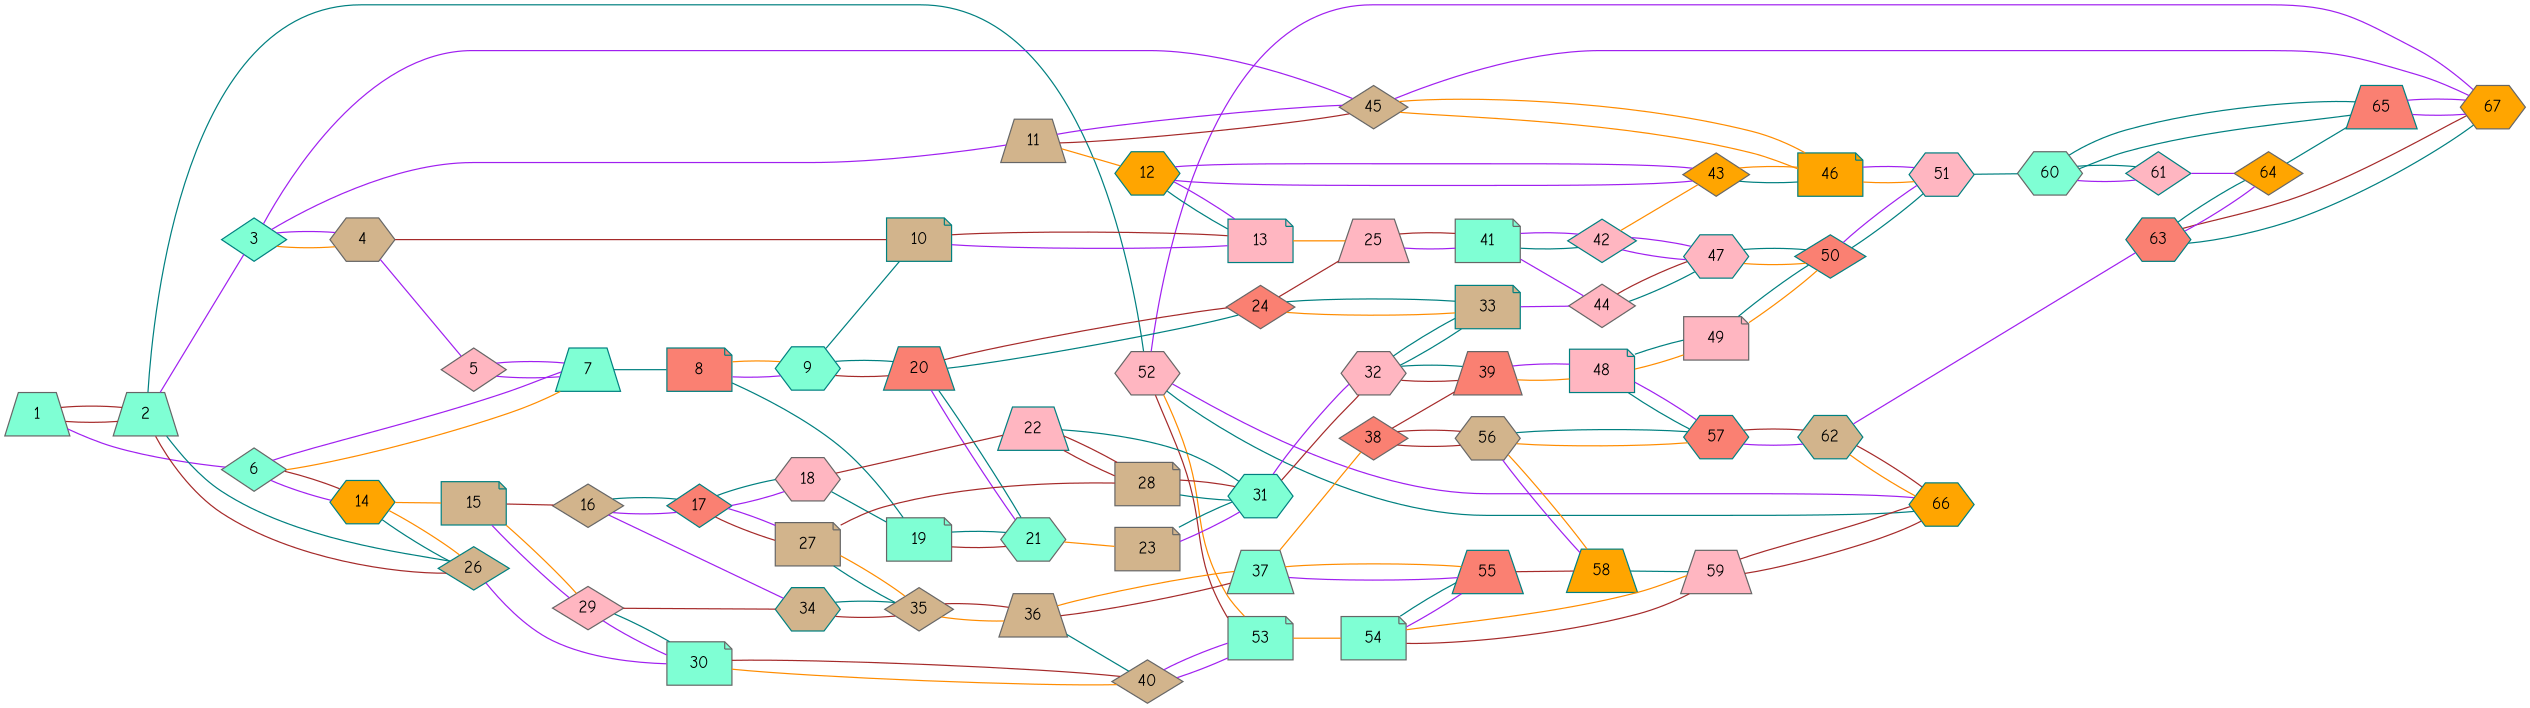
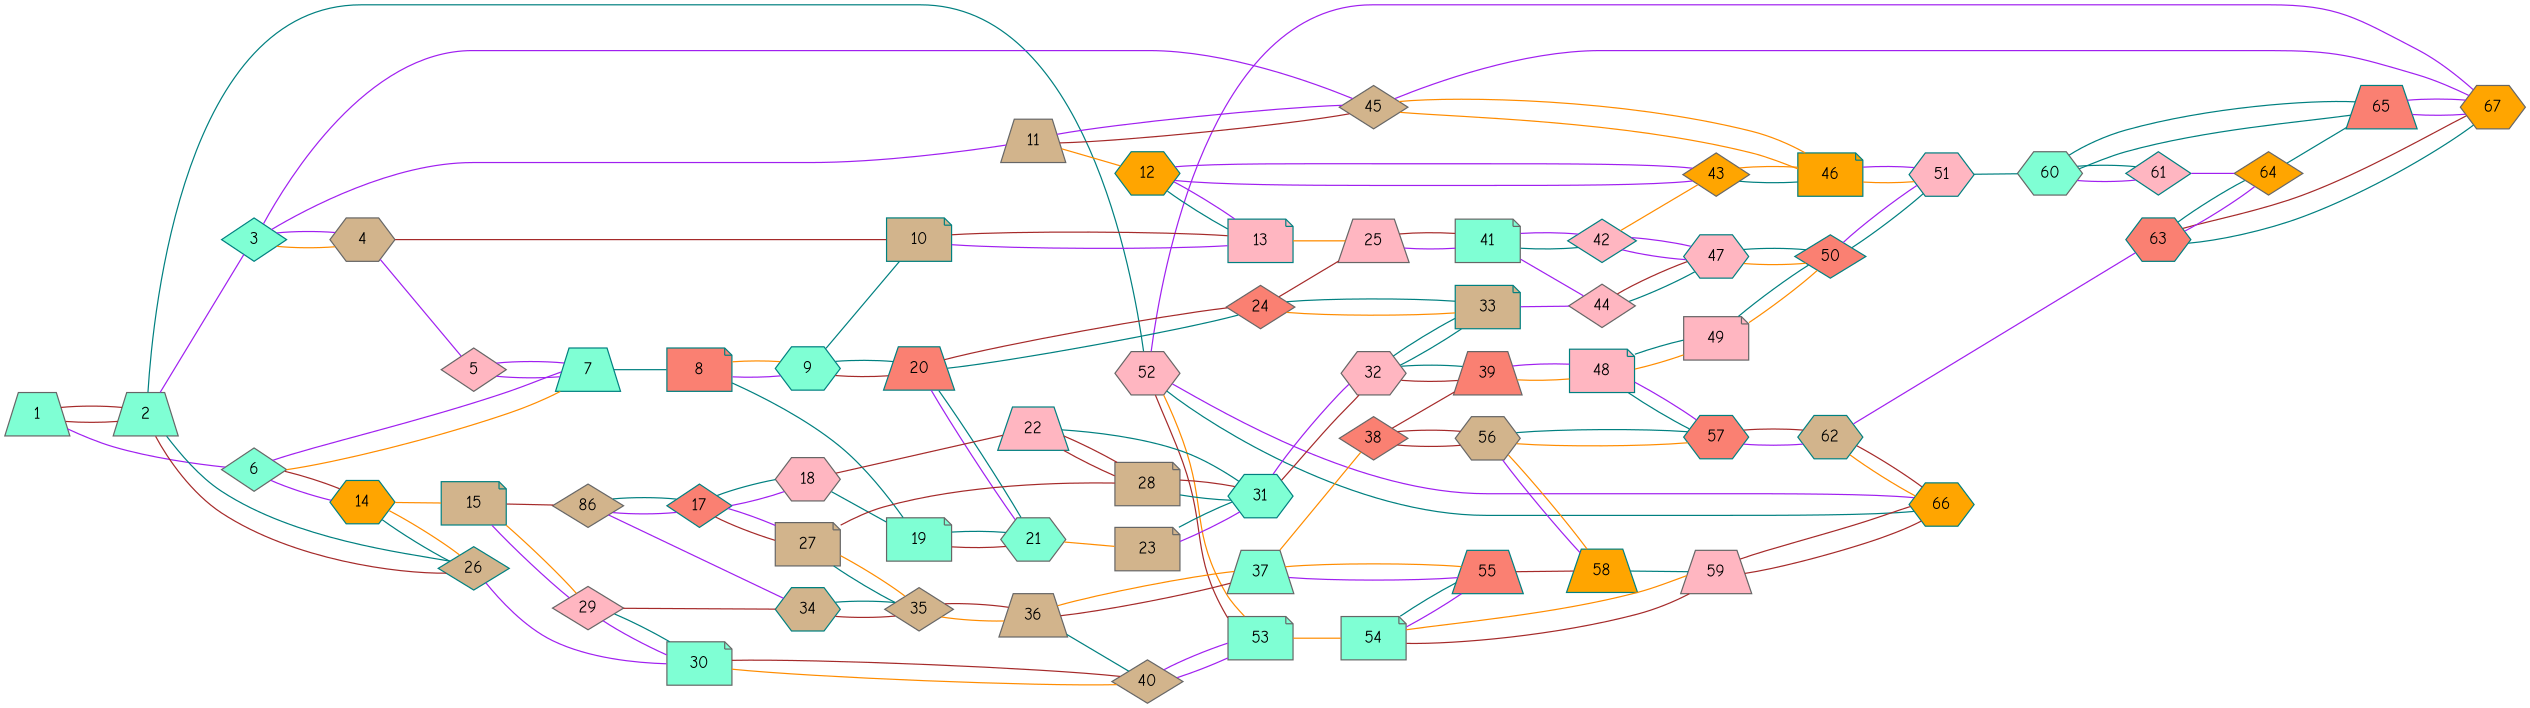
node "16": label "16" -> "86"
